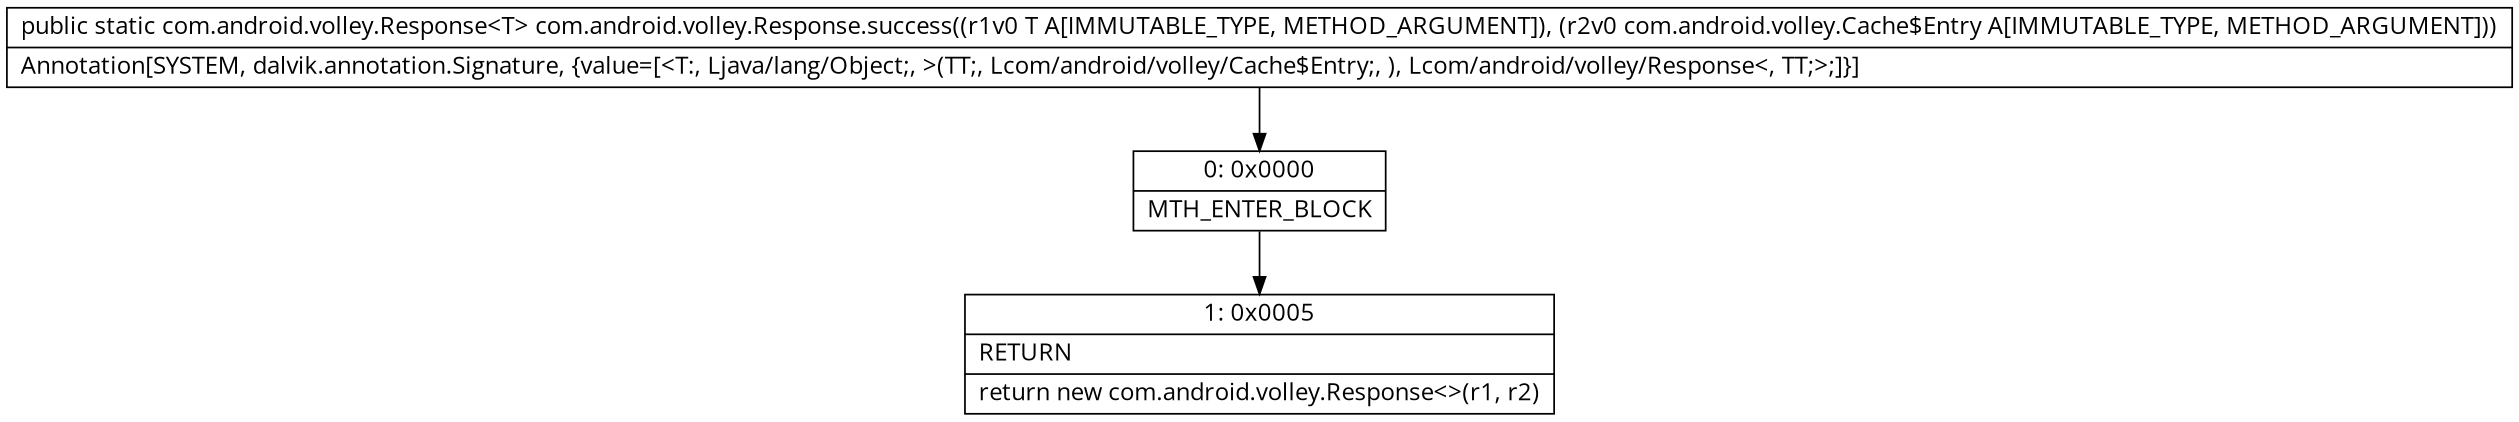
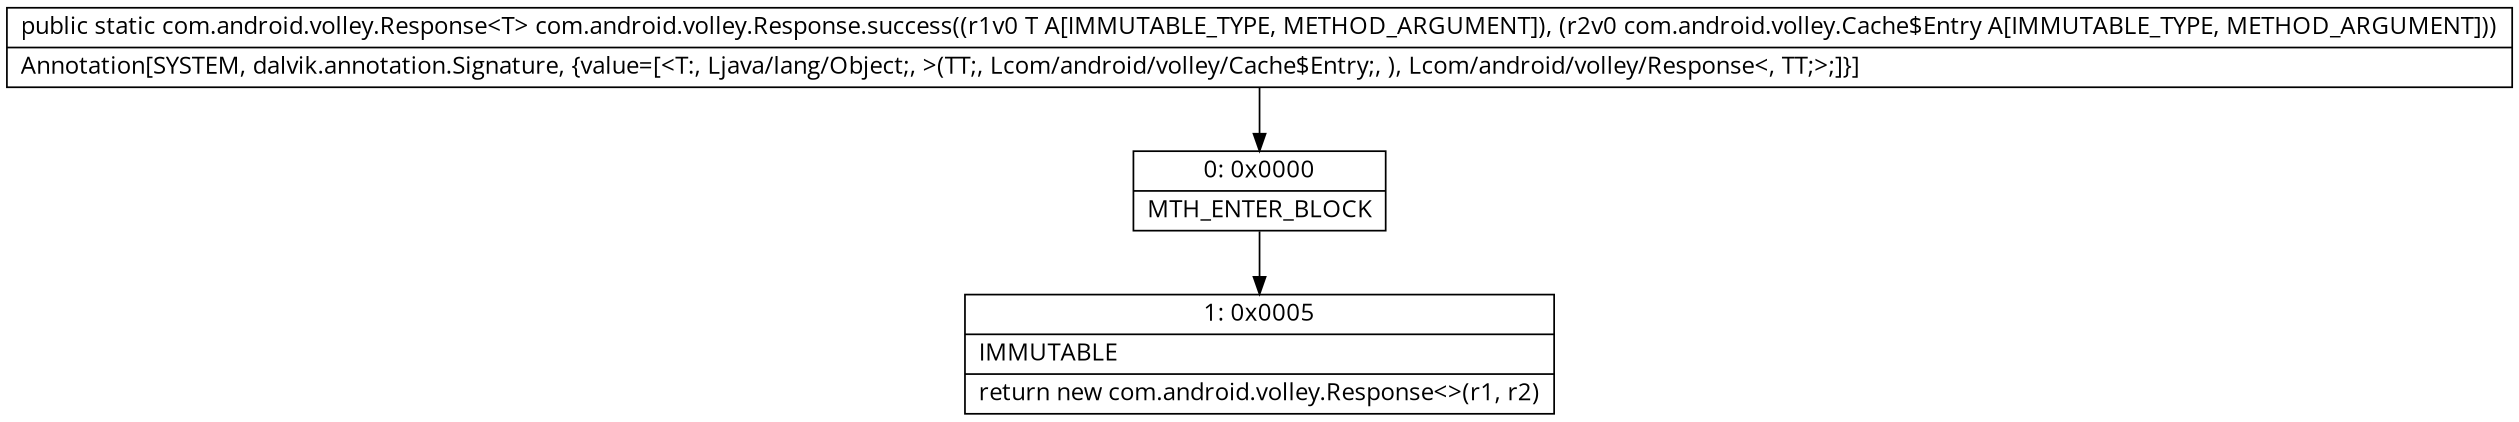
node "1: 0x0005": text "RETURN" -> "IMMUTABLE"
